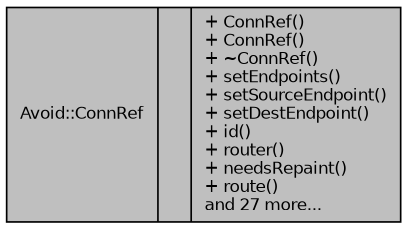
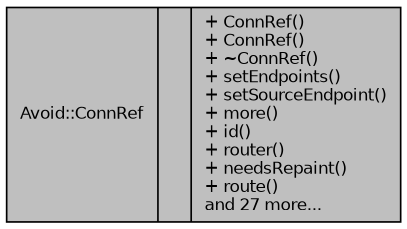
node "Avoid::ConnRef": text "+ setDestEndpoint()" -> "+ more()"
